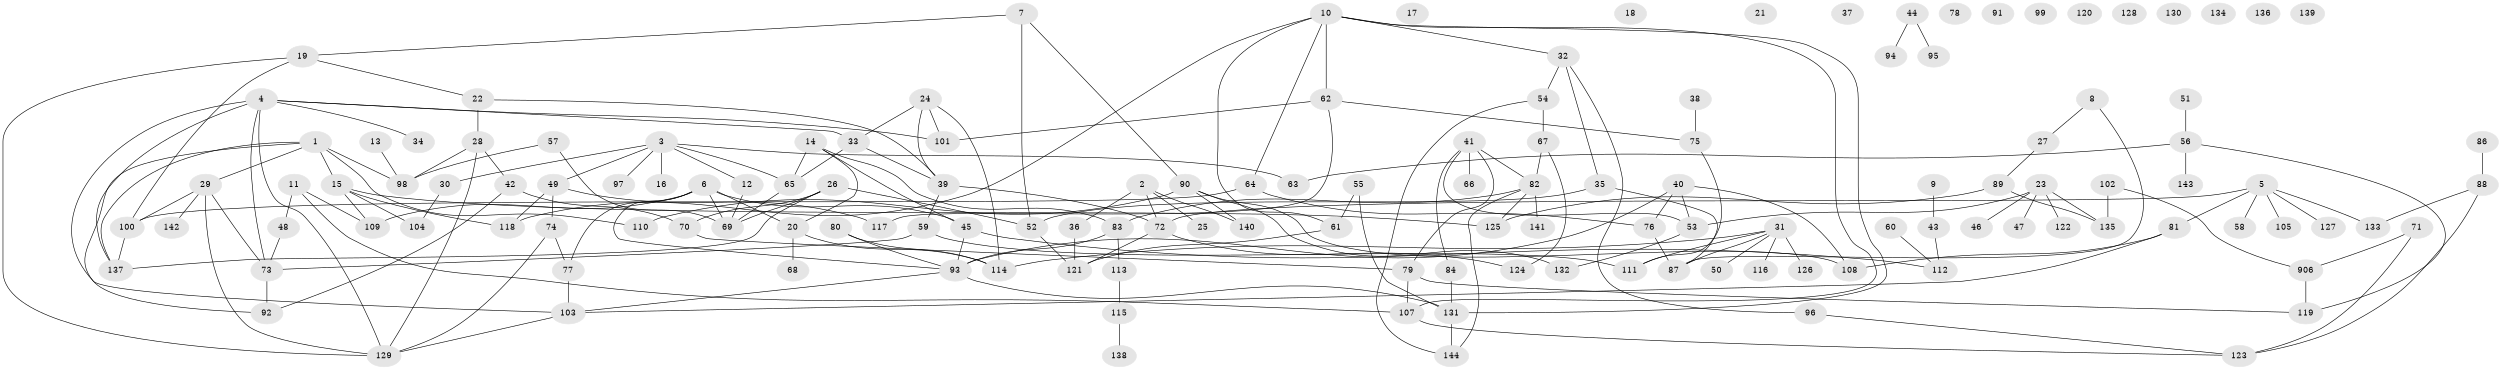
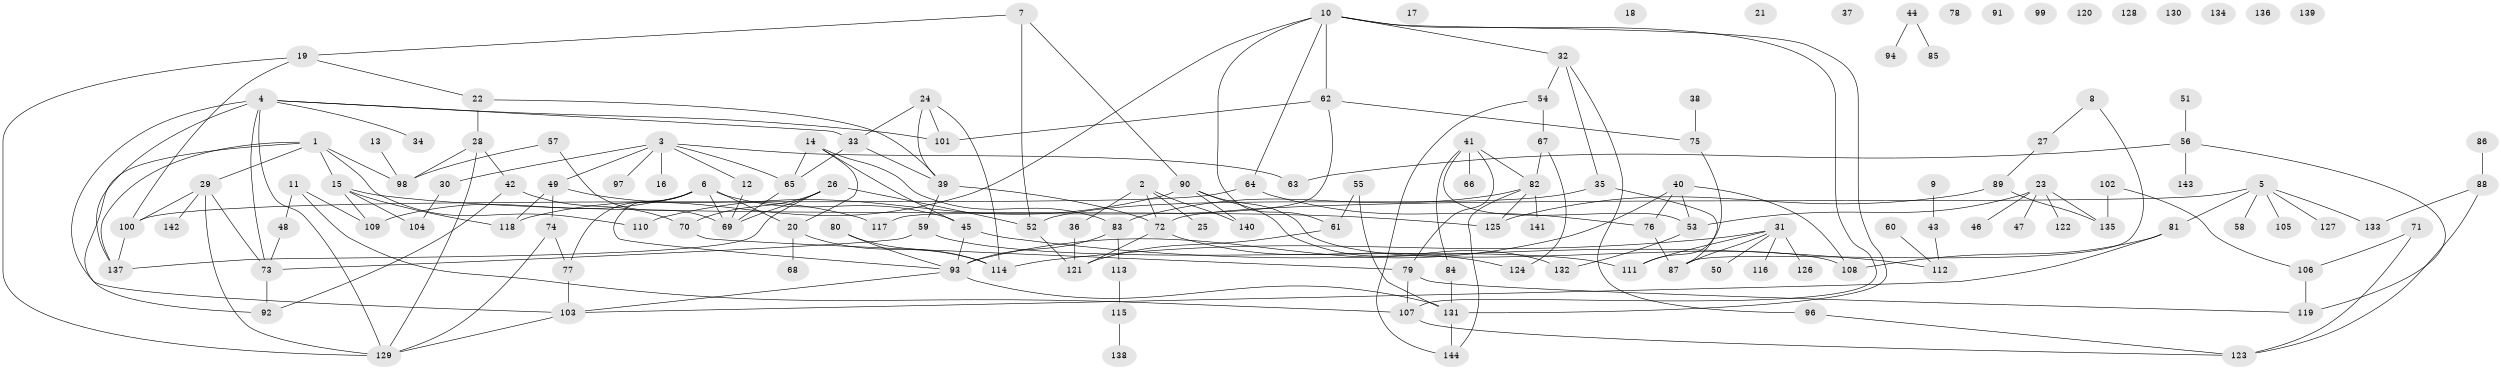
node "95": label "95" -> "85"
node "906": label "906" -> "106"
